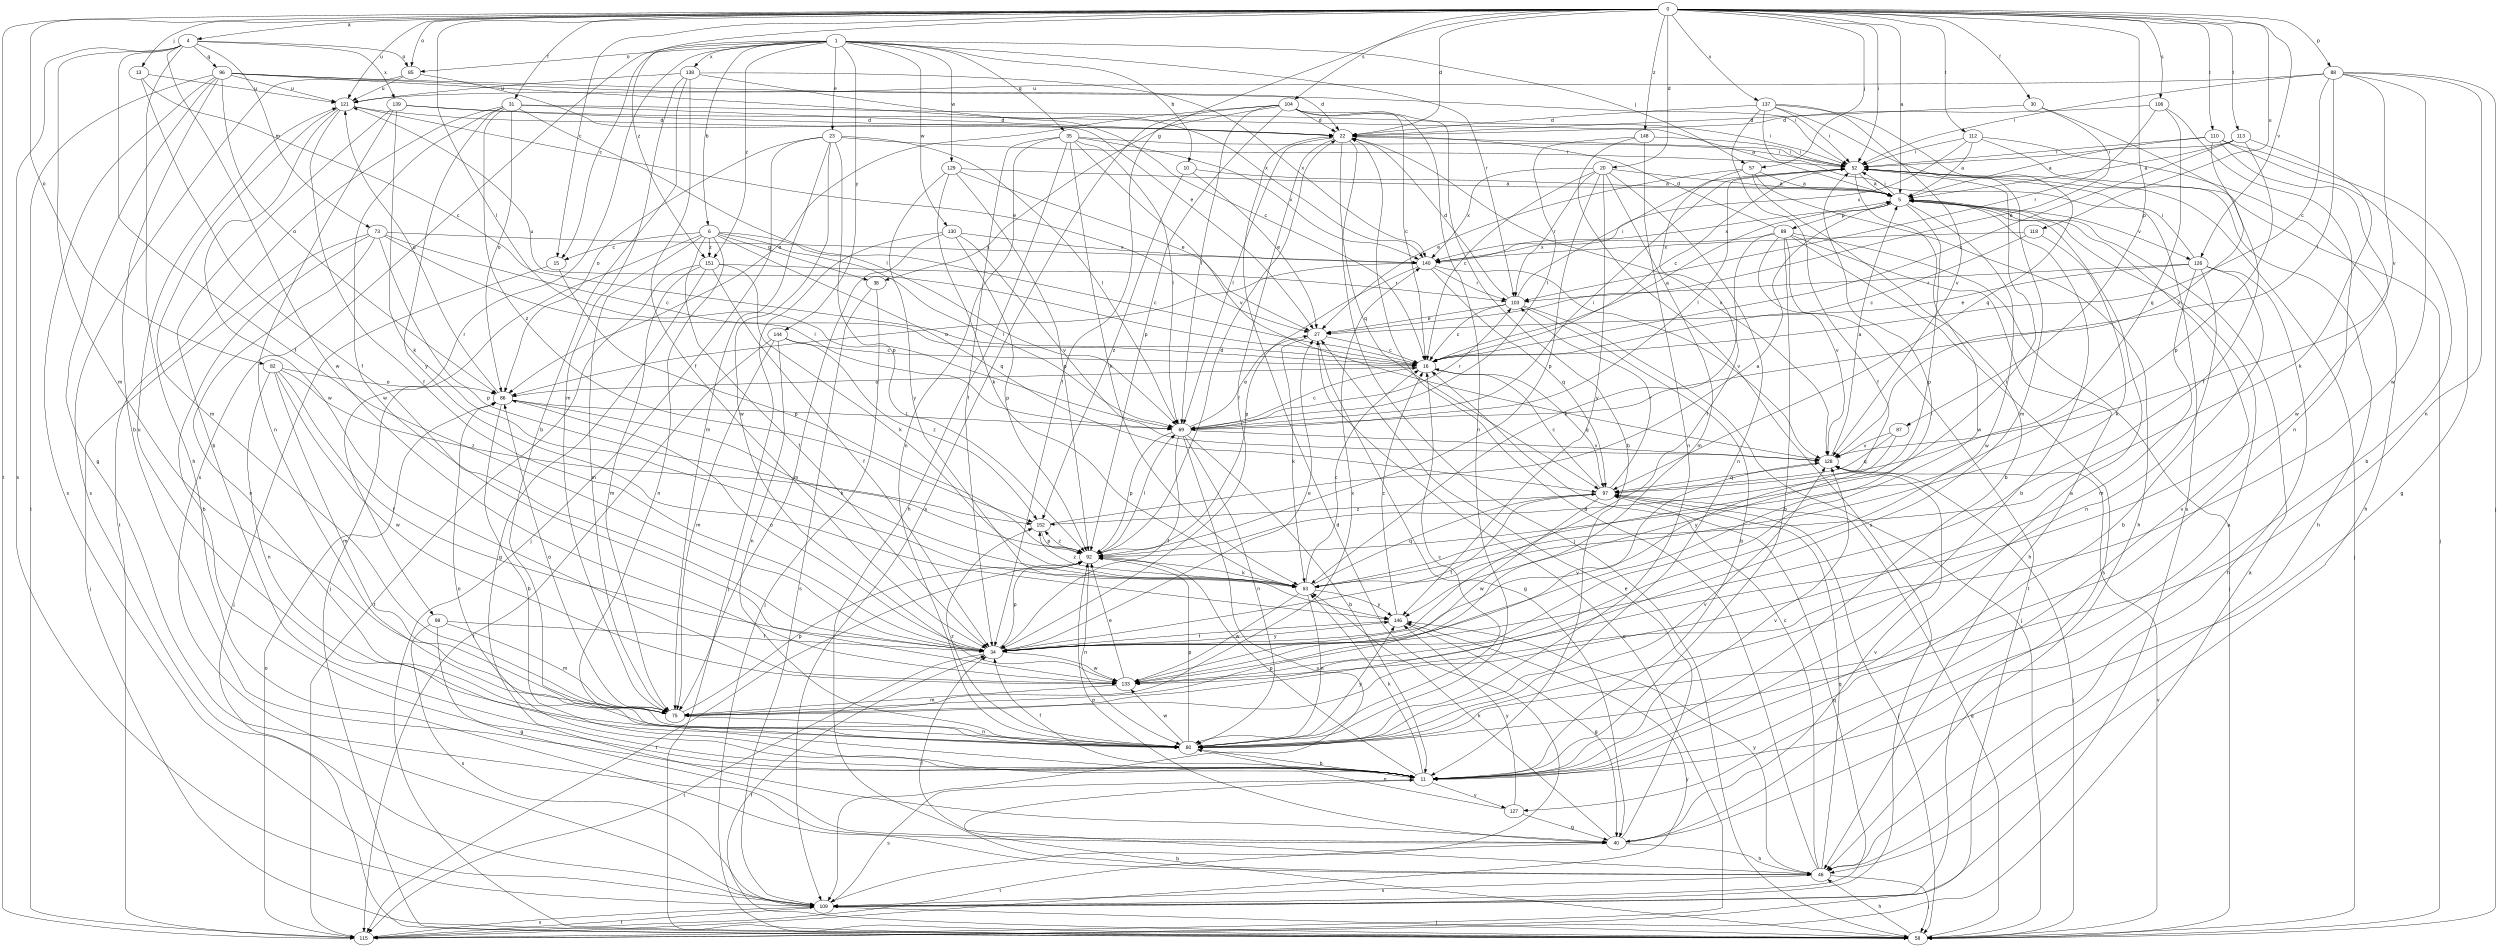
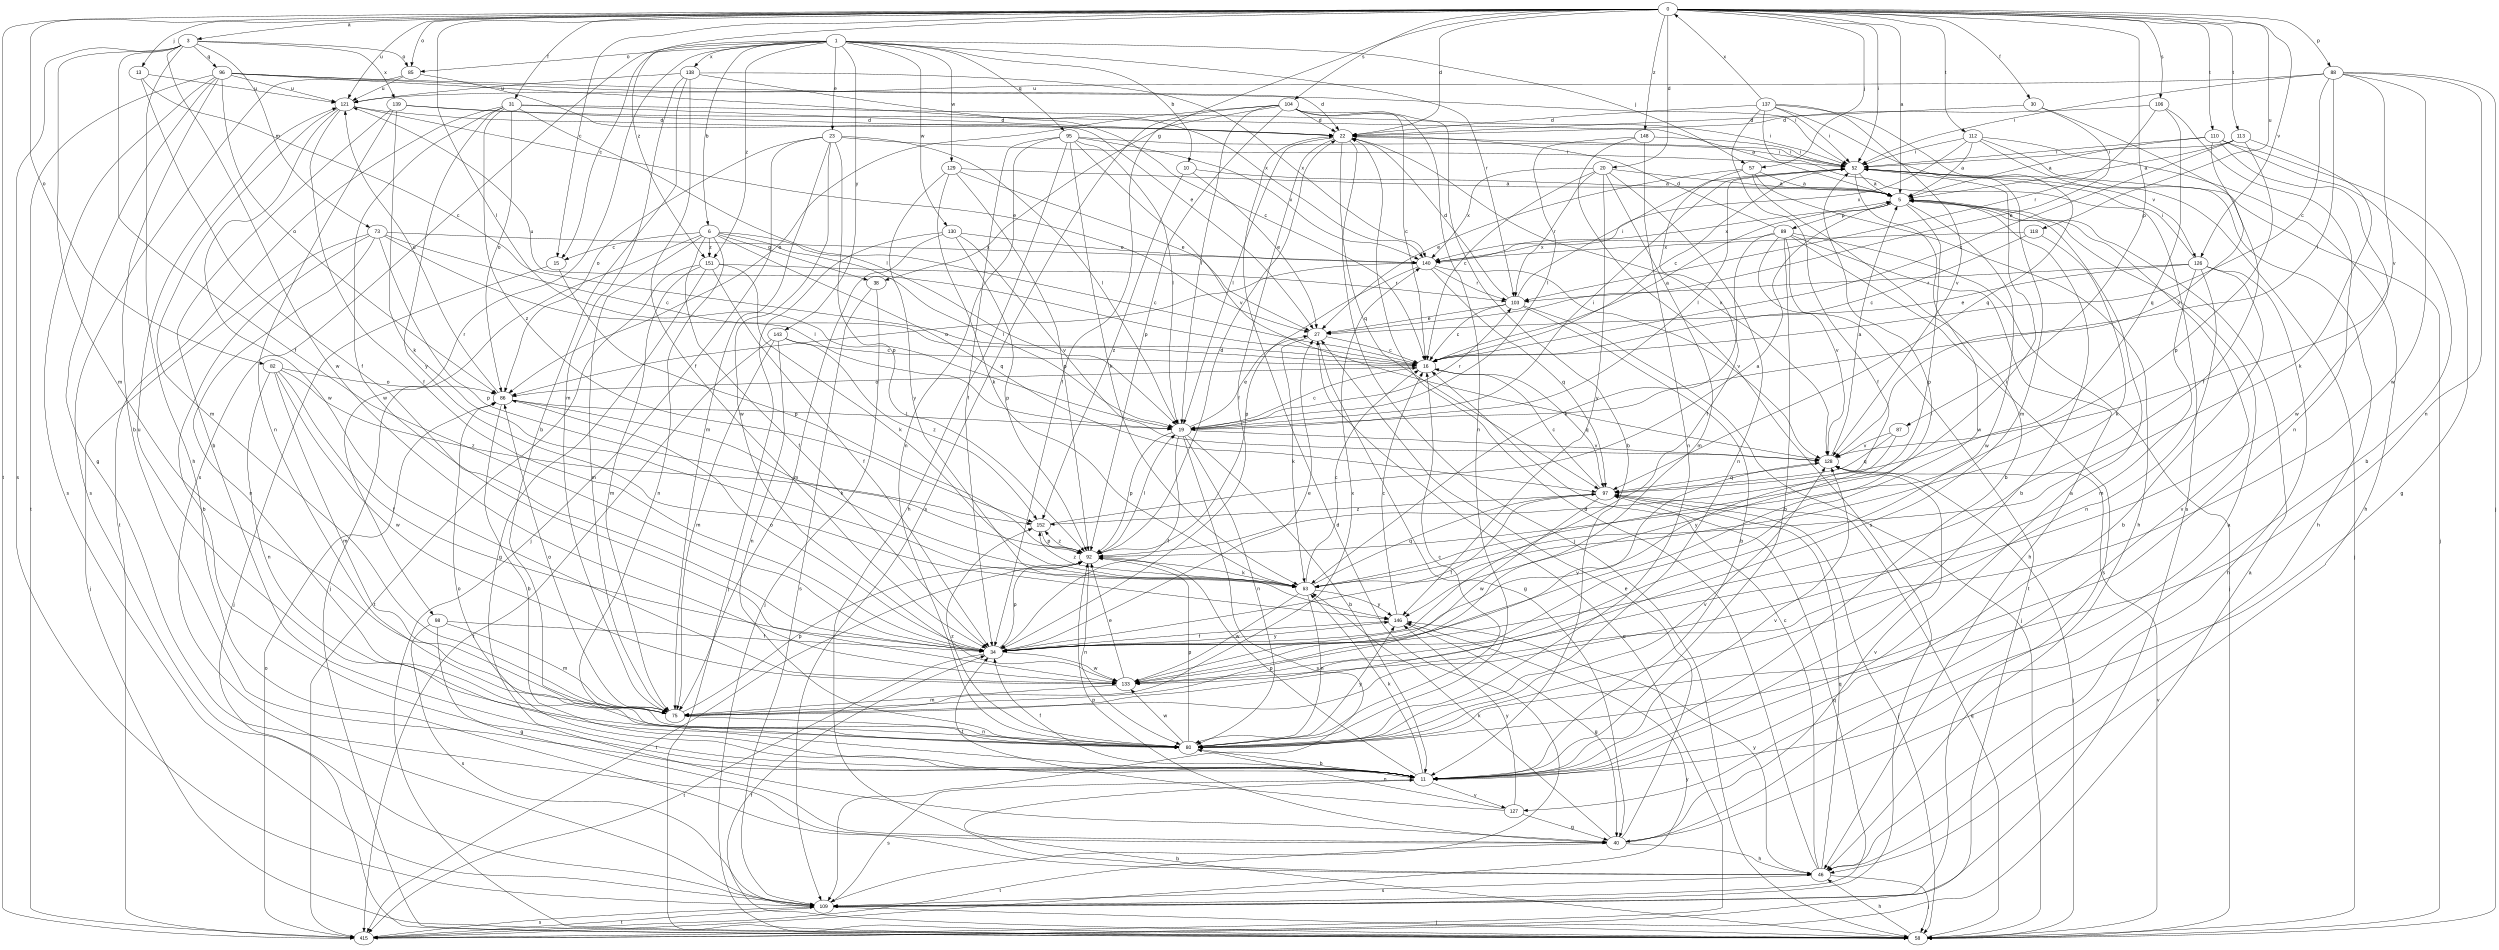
node "4": label "4" -> "3"
edge "0" -> "137": reversed
node "35": label "35" -> "95"
edge "5" -> "52": removed, label "i"
edge "5" -> "126": now "112" -> "126"
edge "130" -> "140": label "x" -> "o"
node "144": label "144" -> "143"
edge "97" -> "103": removed, label "r"
node "69": label "69" -> "19"
edge "20" -> "92": removed, label "p"
edge "46" -> "34": now "127" -> "34"
node "115": label "115" -> "415"
